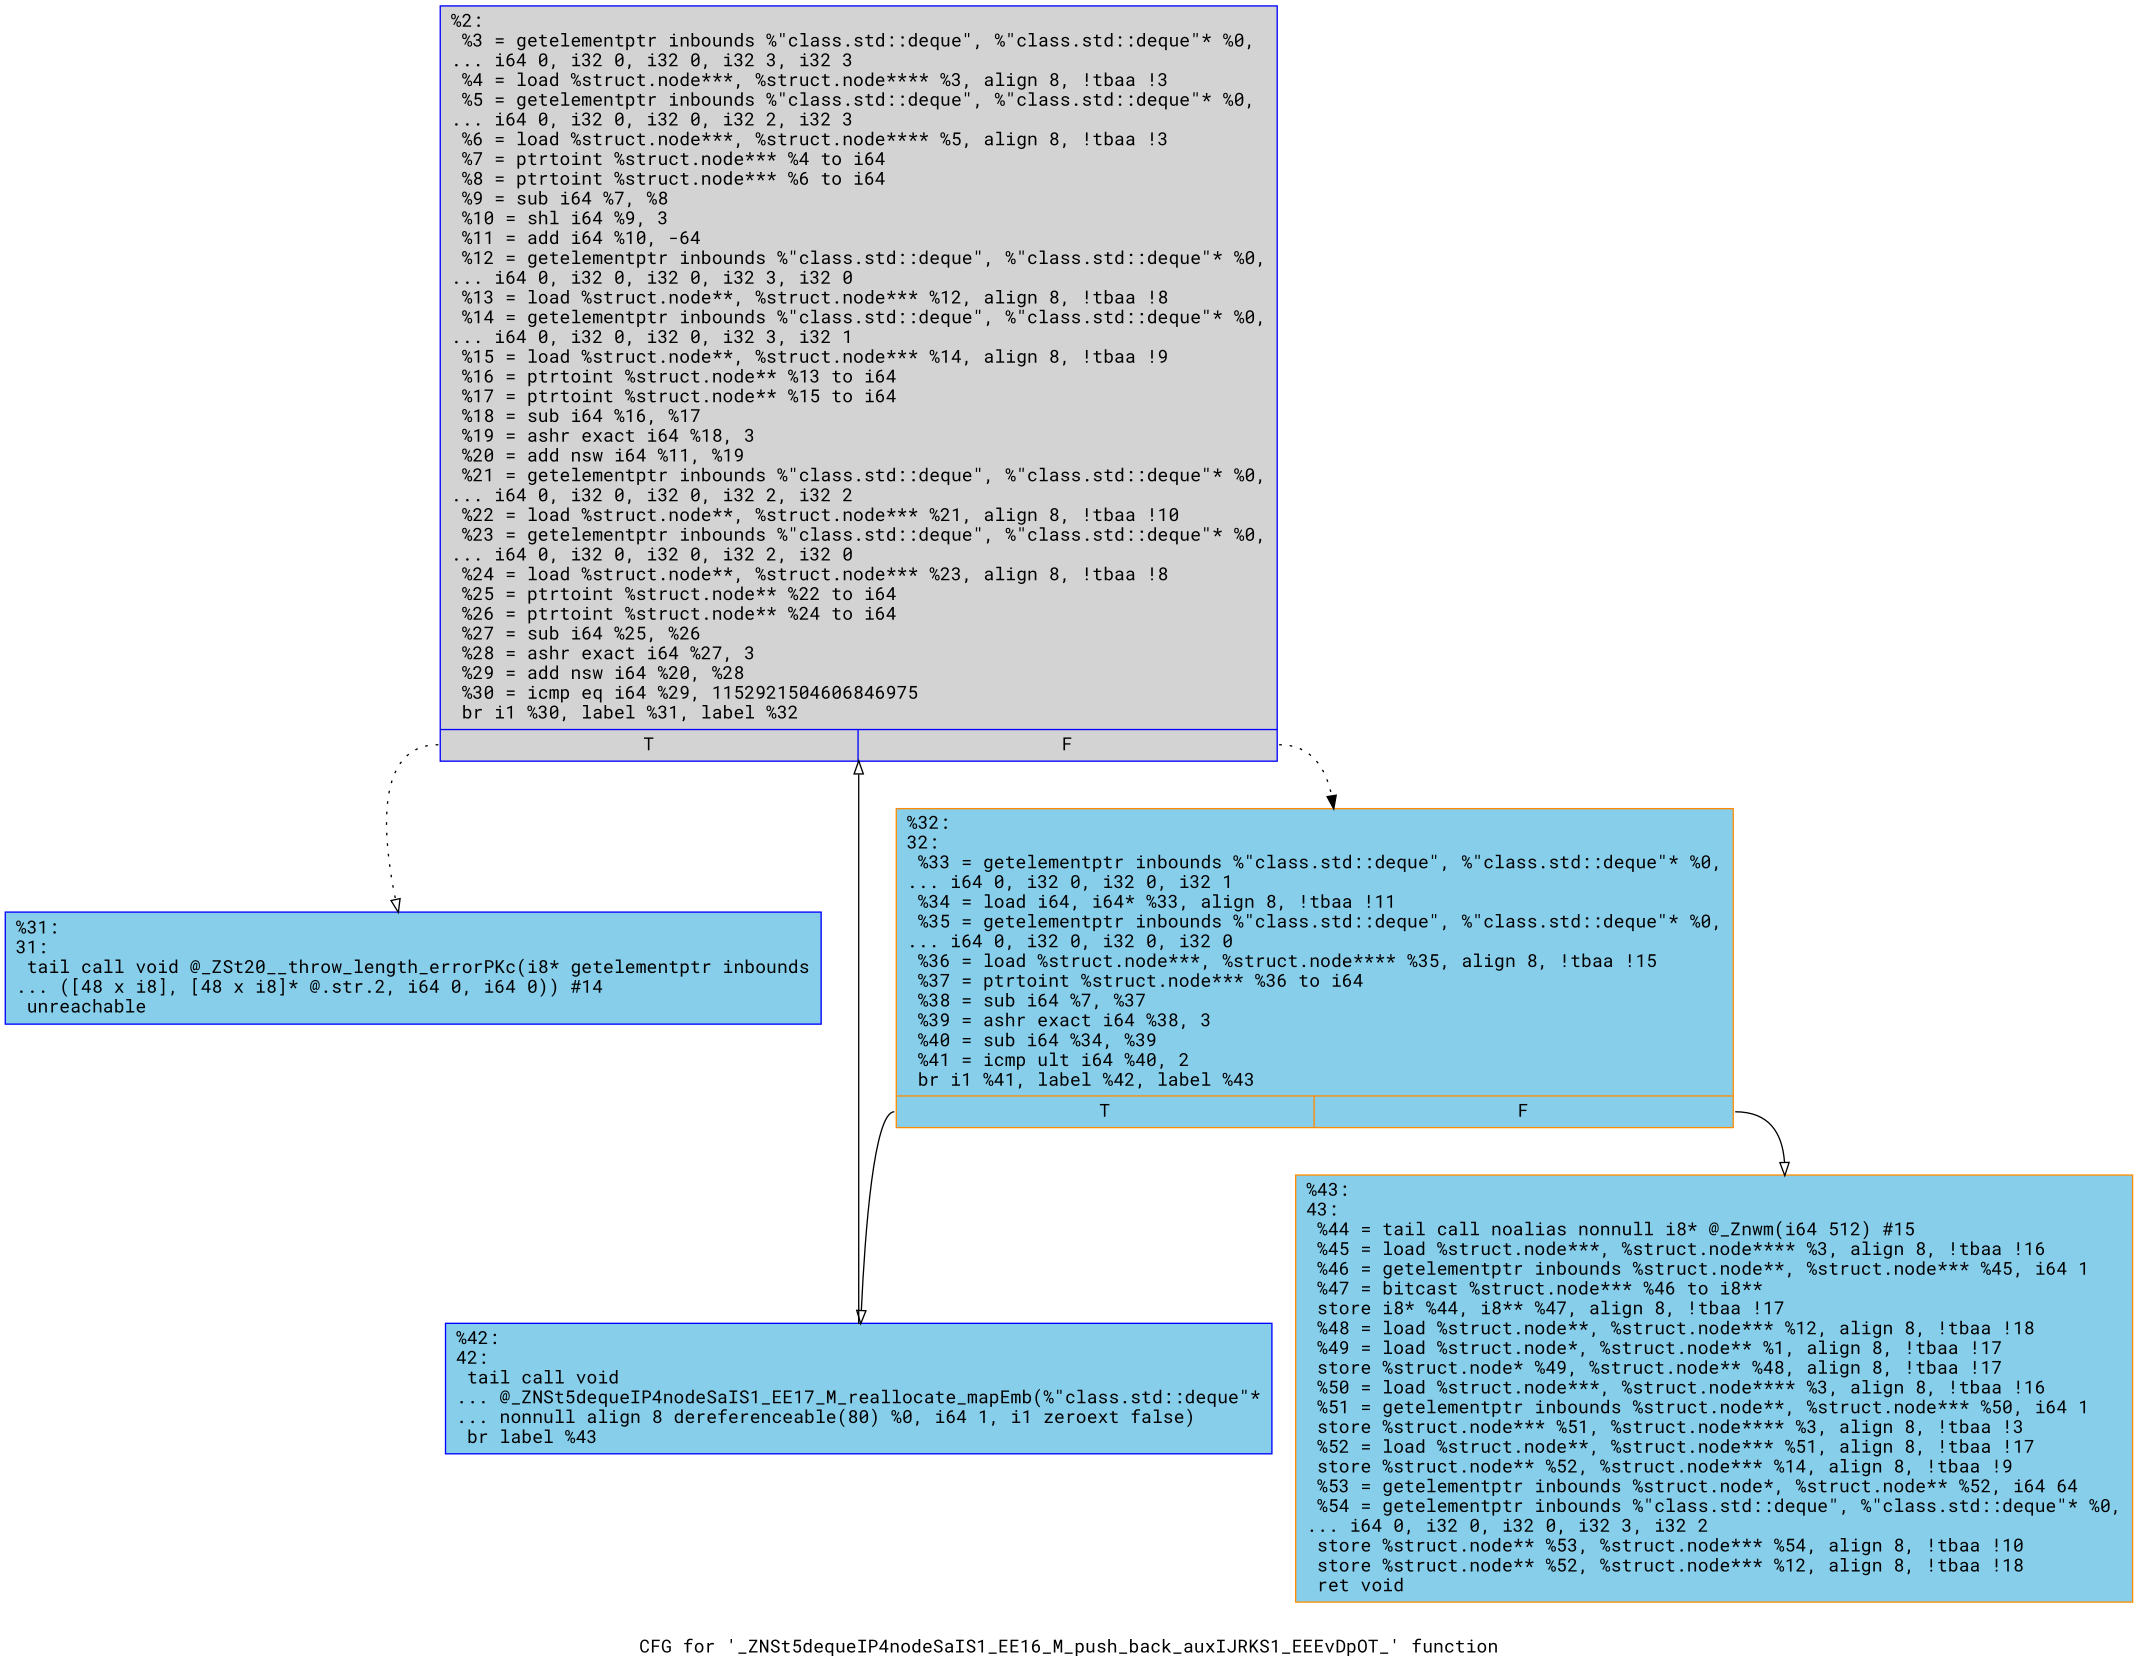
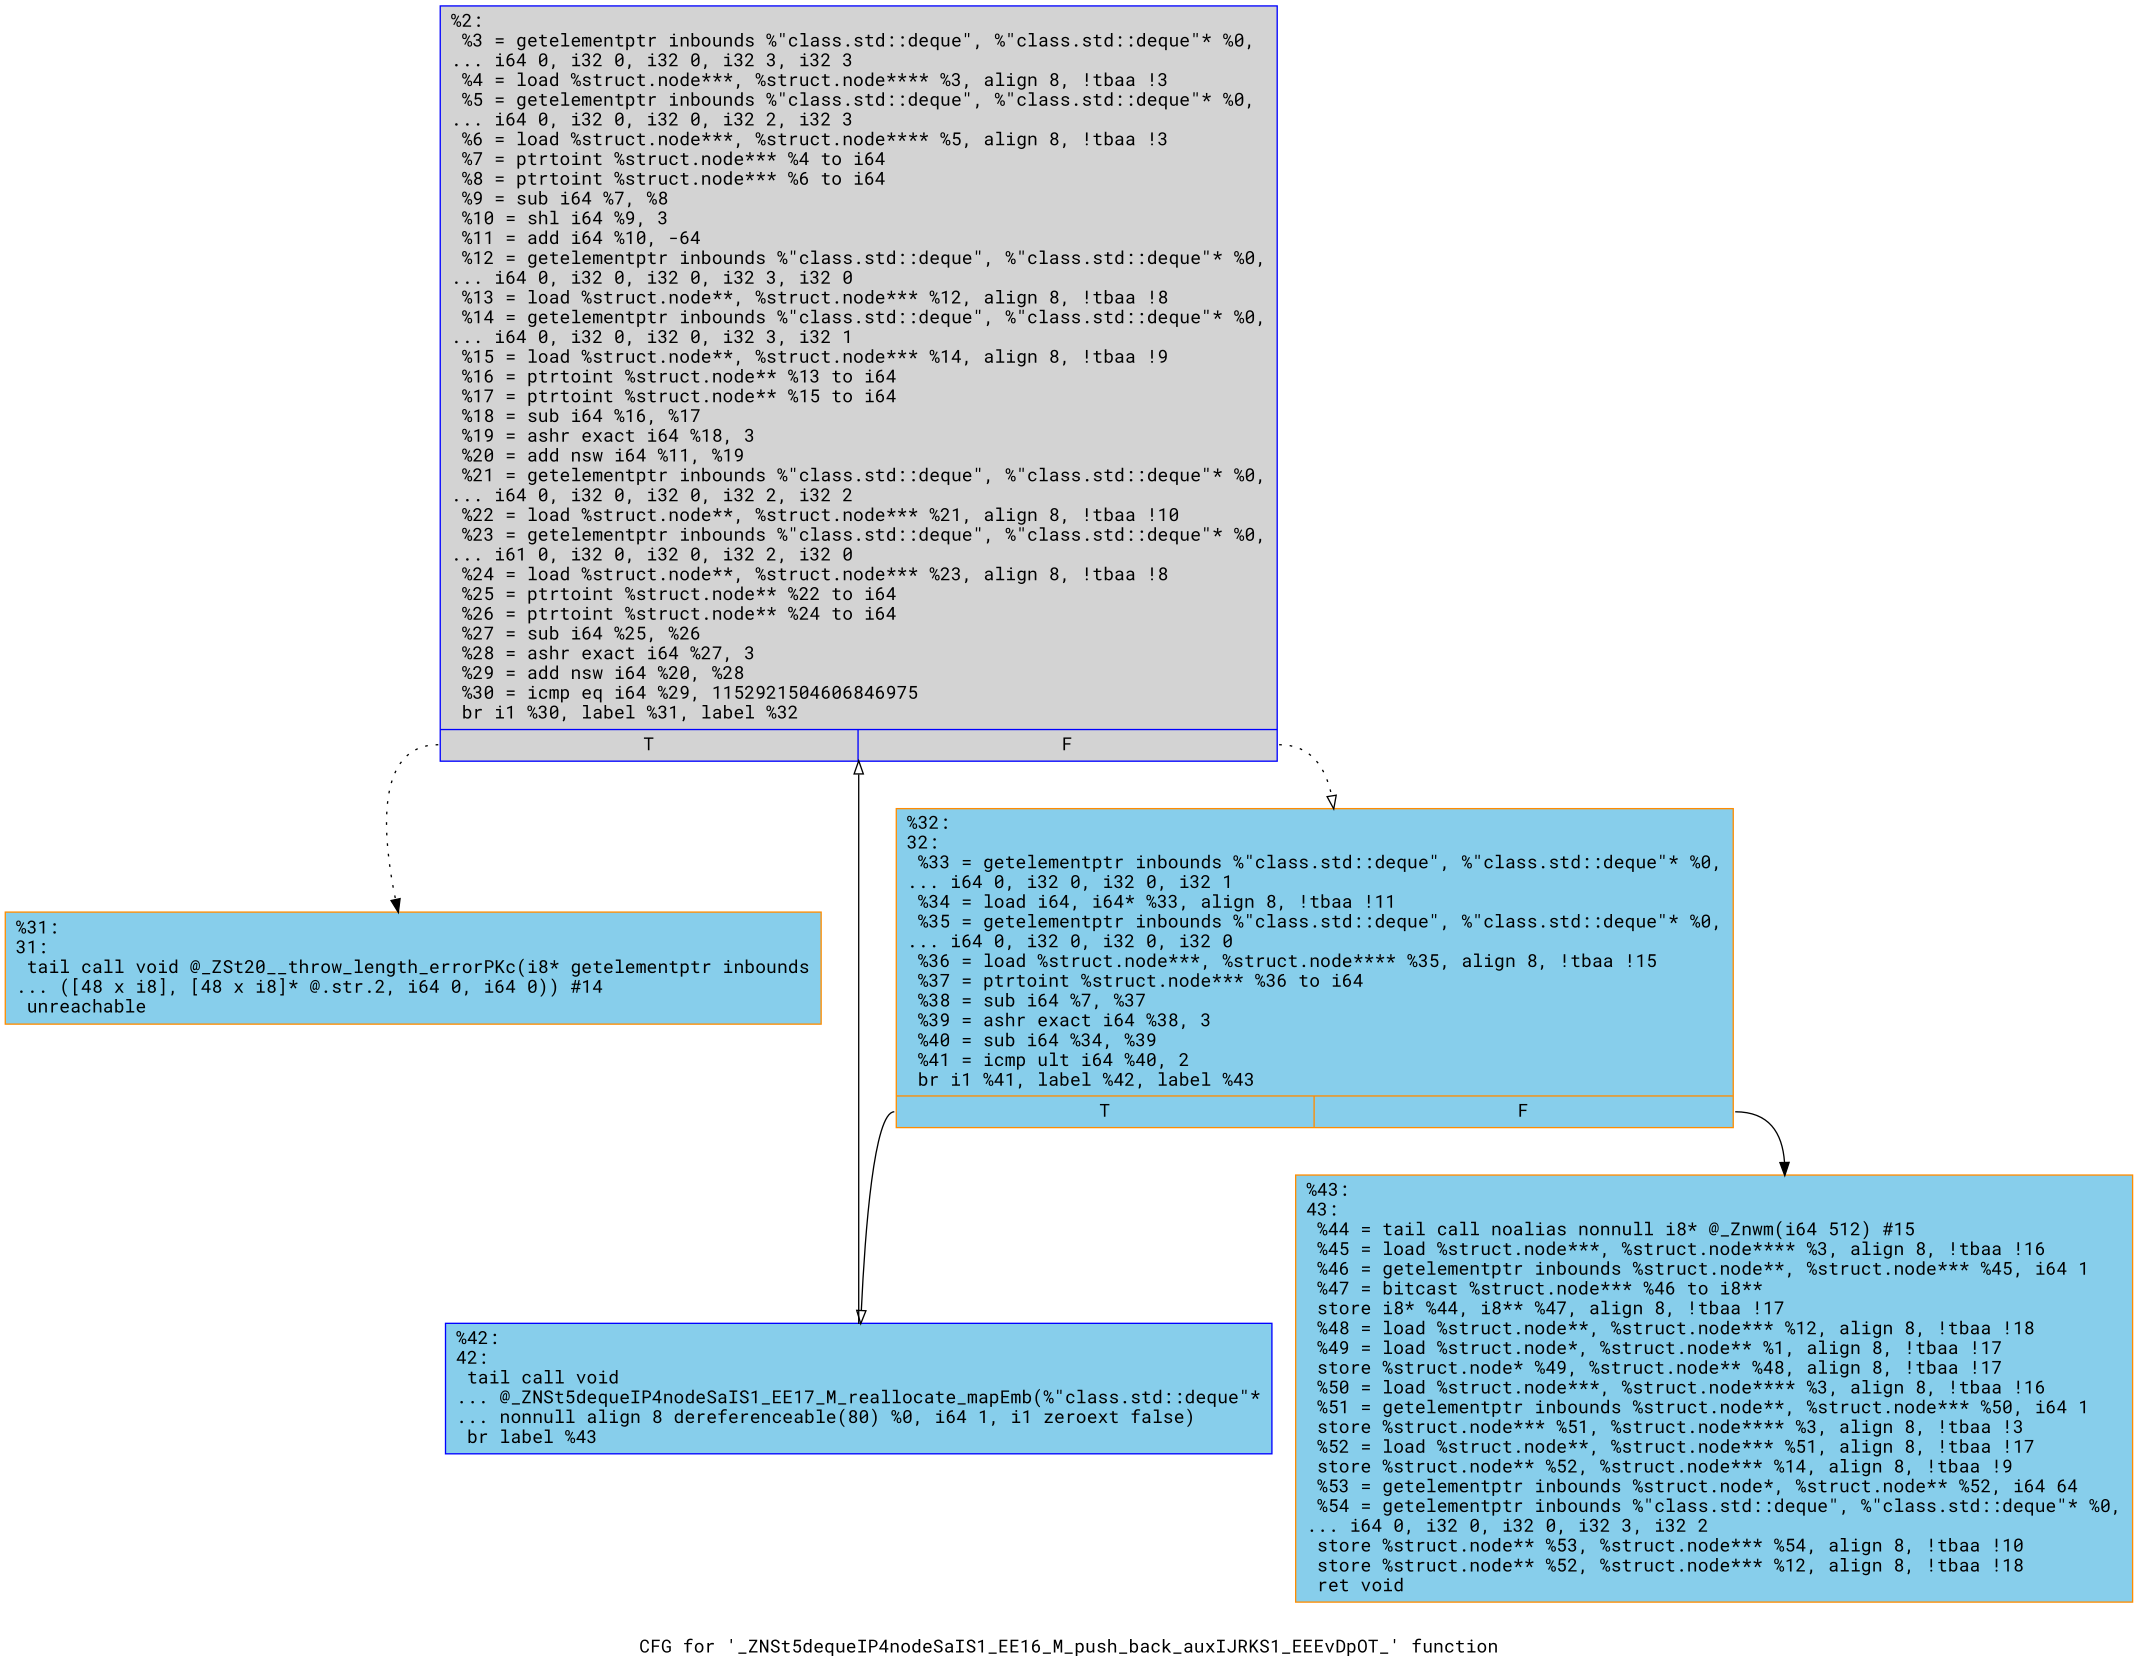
node "%2:": text "... i64 0, i32 0, i32 0, i32 2, i32 0" -> "... i61 0, i32 0, i32 0, i32 2, i32 0"
edge "%2:" -> "%32:": arrowhead normal -> onormal
edge "%2:" -> "%31:": arrowhead onormal -> normal
node "%31:": color blue -> darkorange
edge "%32:" -> "%43:": arrowhead onormal -> normal
